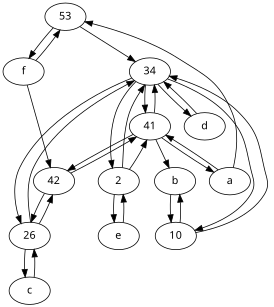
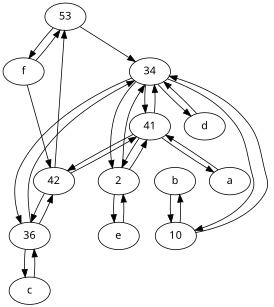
edge "a" -> "53": now "42" -> "53"
edge "41" -> "b": now "41" -> "2"
node "26": label "26" -> "36"
